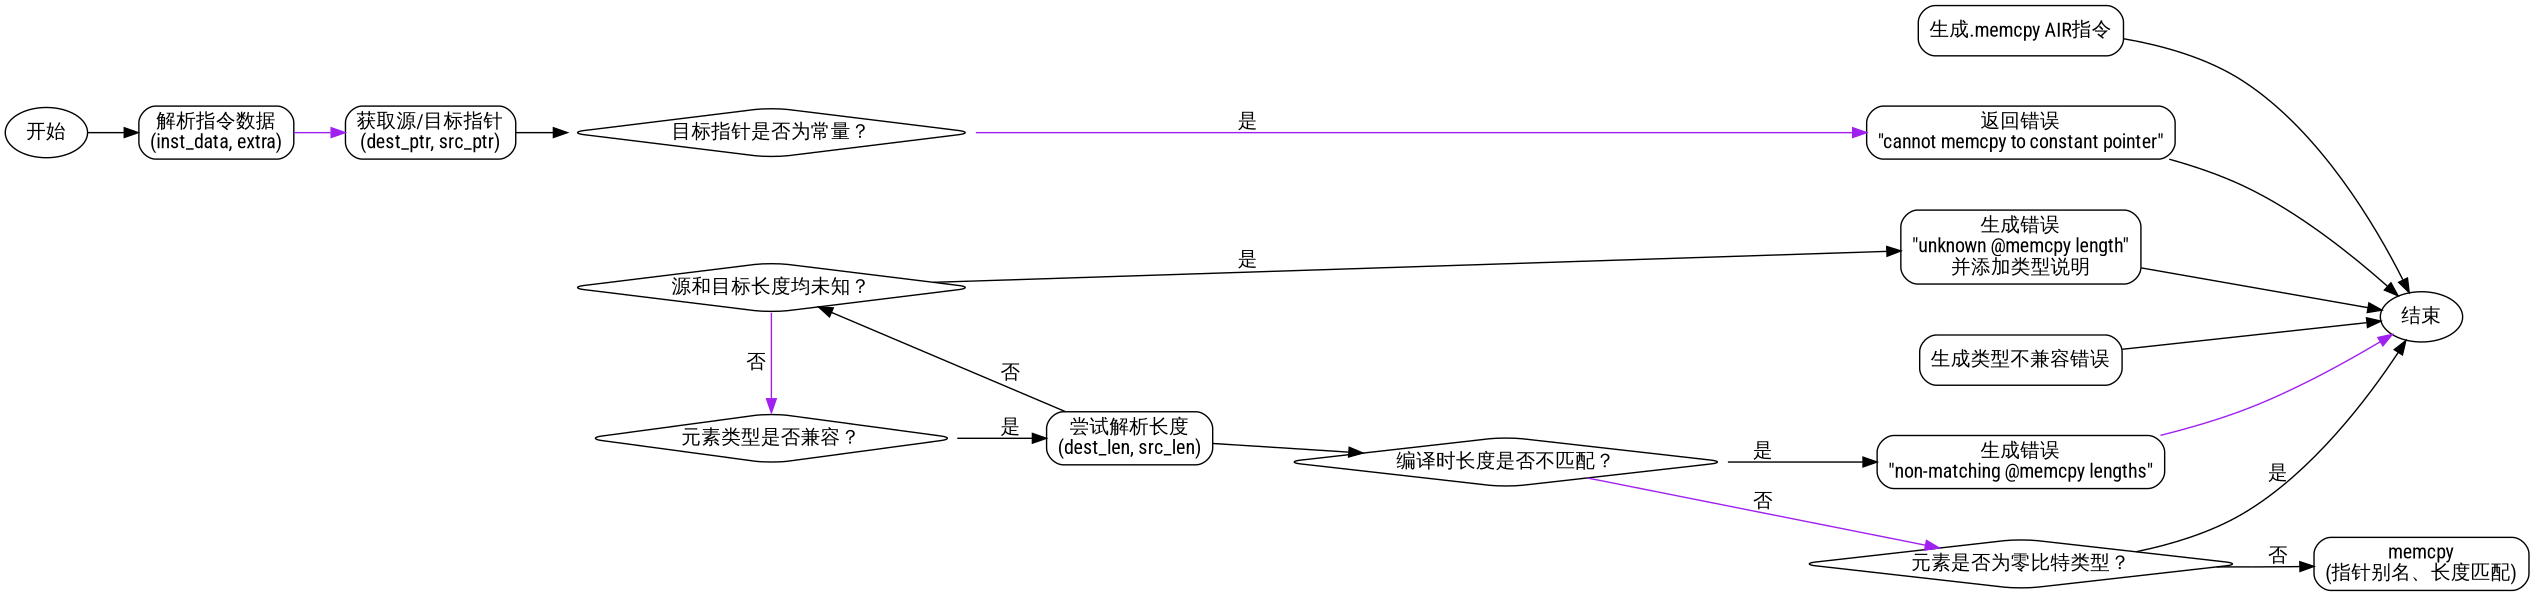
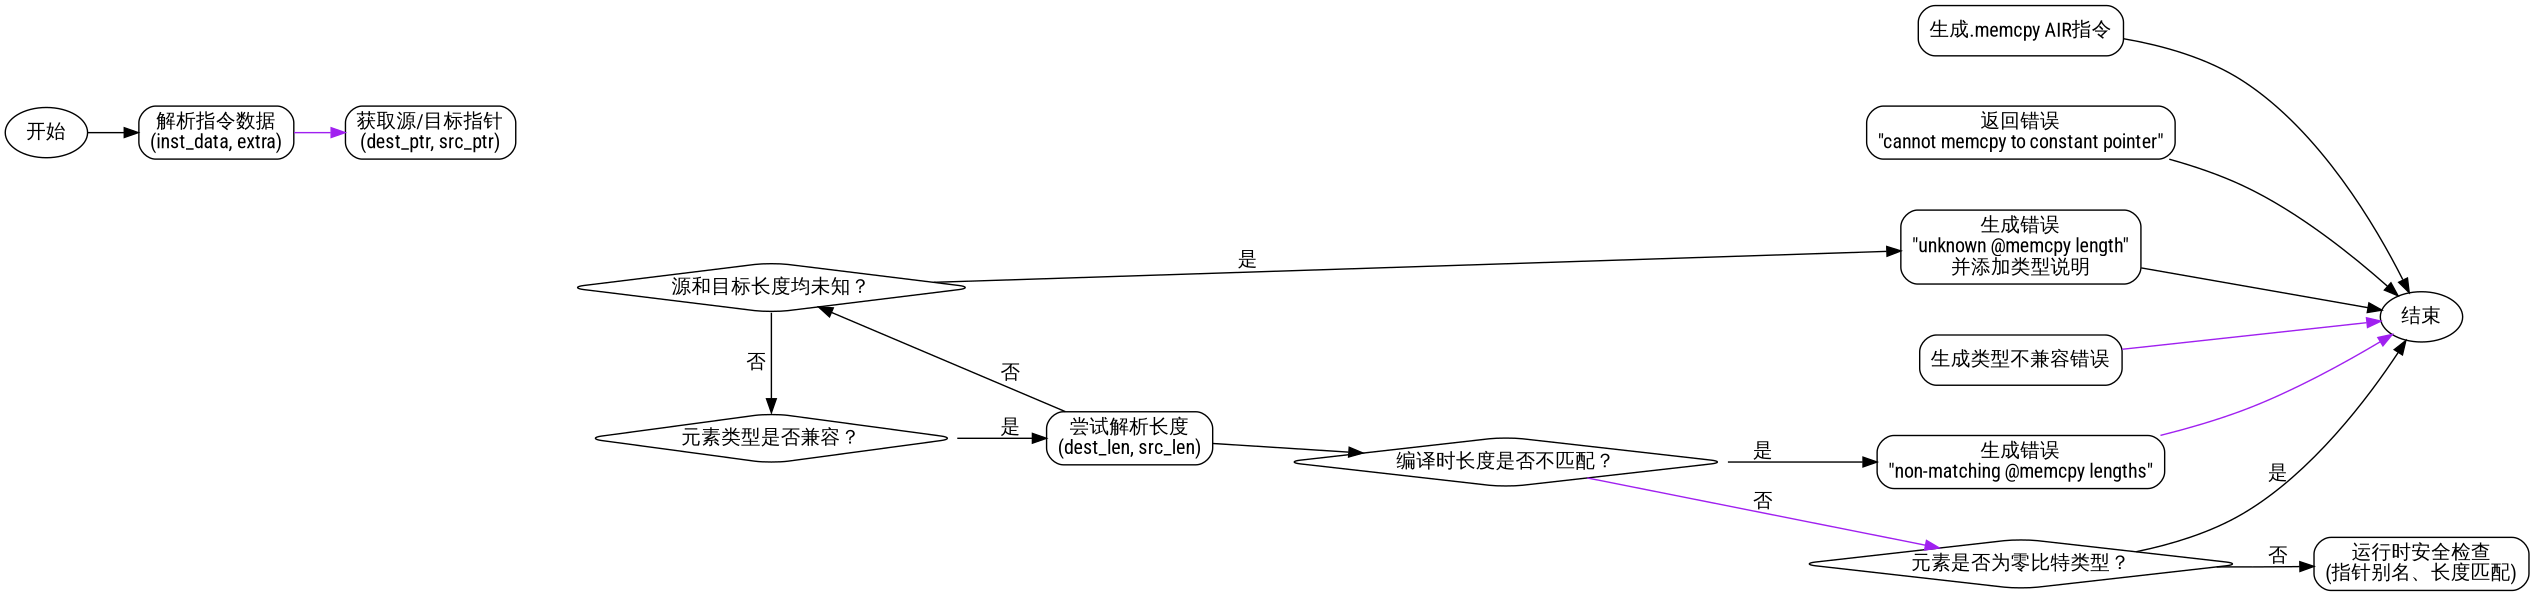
node "目标指针是否为常量？": removed
edge "生成类型不兼容错误" -> "结束": color black -> purple
edge "源和目标长度均未知？" -> "元素类型是否兼容？": color purple -> black
node "memcpy (指针别名、长度匹配)": label "memcpy (指针别名、长度匹配)" -> "运行时安全检查 (指针别名、长度匹配)"
